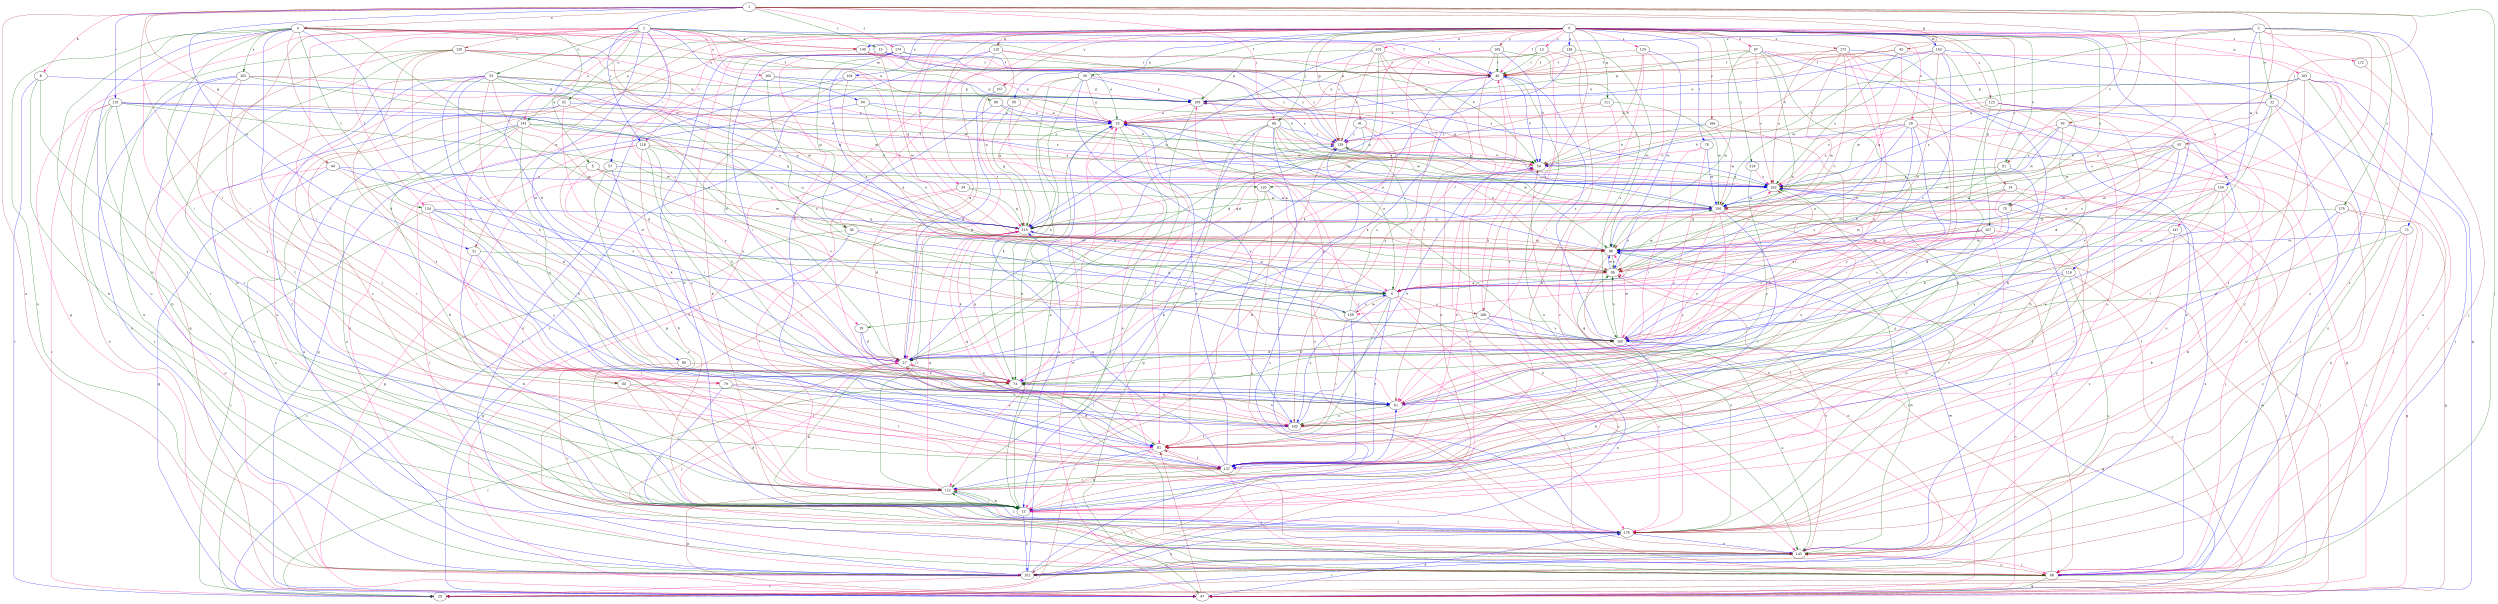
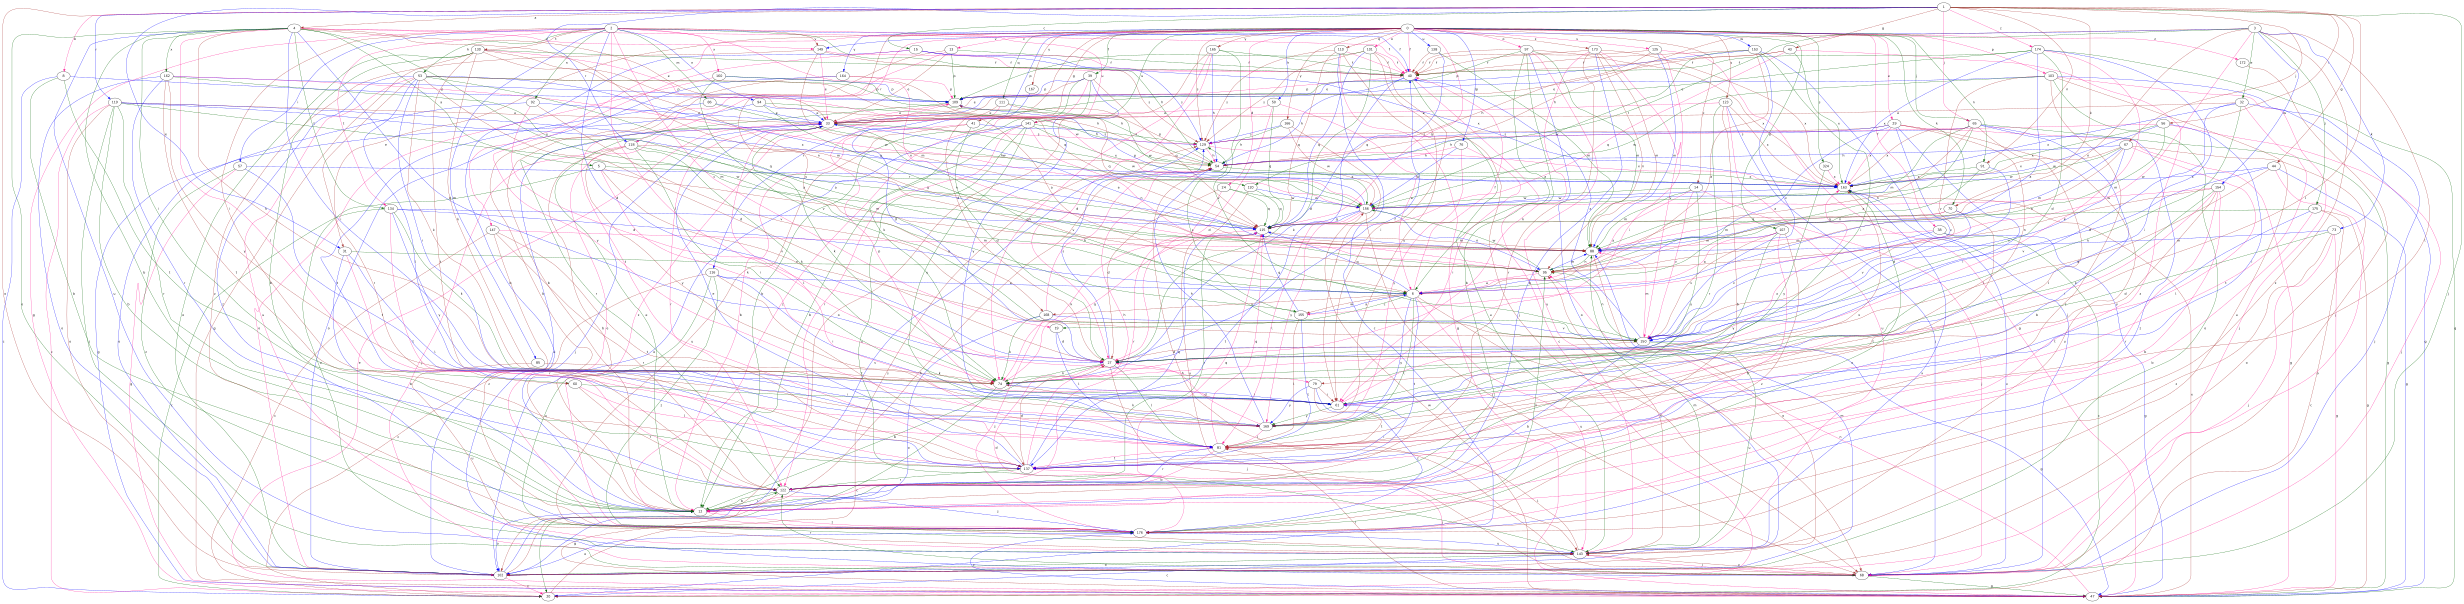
edge "162" -> "109": color darkgreen -> blue
edge "174" -> "38": now "174" -> "47"
edge "92" -> "122": now "147" -> "122"
edge "33" -> "68": color darkgreen -> blue
